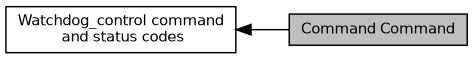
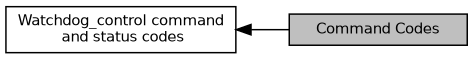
node "Command Command": label "Command Command" -> "Command Codes"
